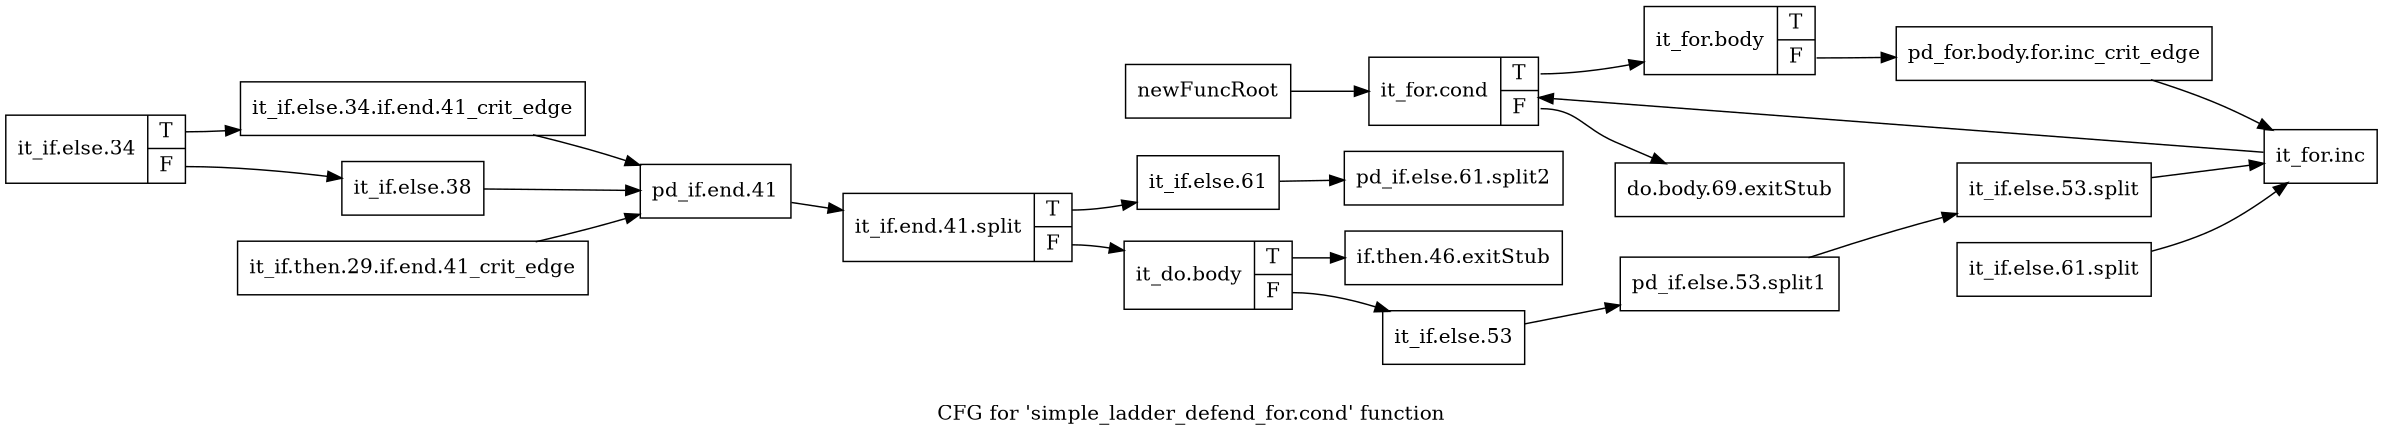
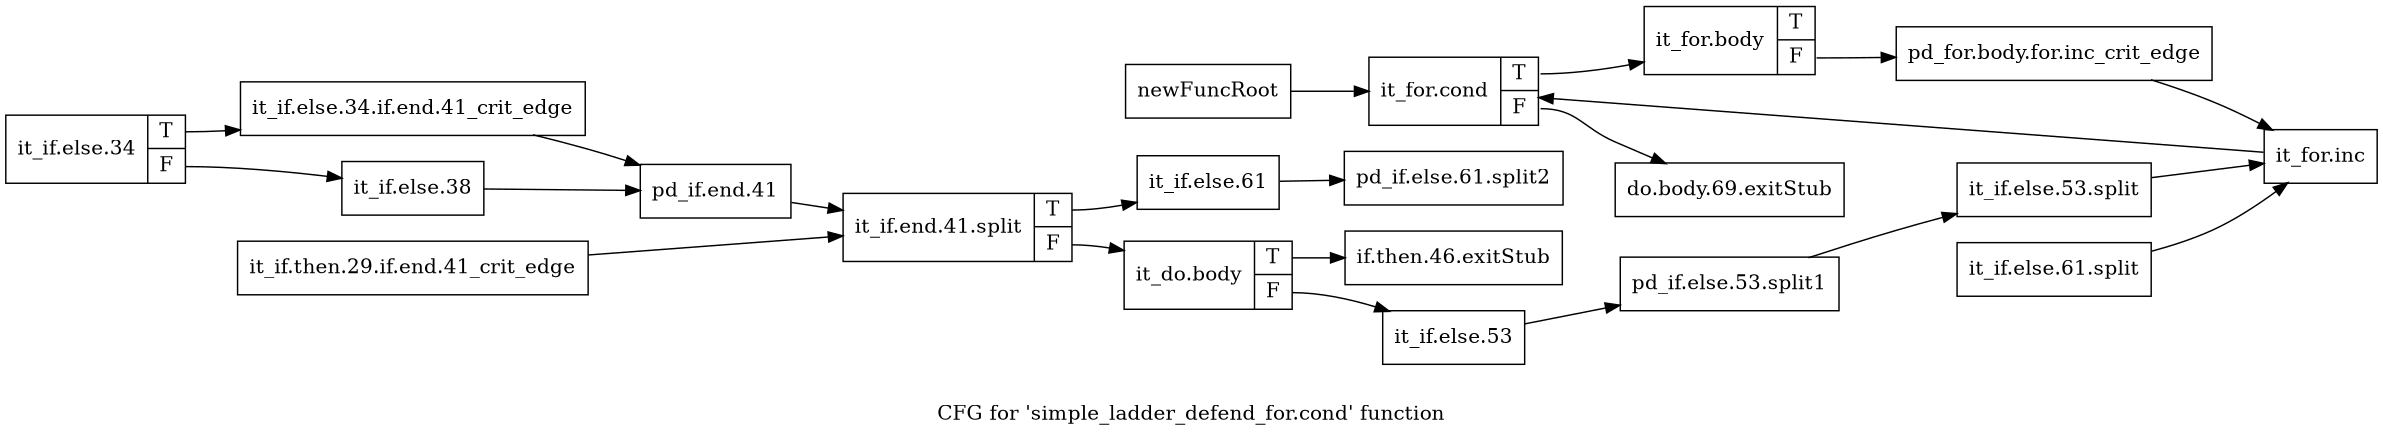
edge "it_if.then.29.if.end.41_crit_edge" -> "pd_if.end.41": now "it_if.then.29.if.end.41_crit_edge" -> "it_if.end.41.split"
